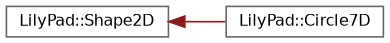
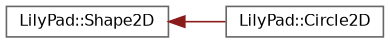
node "LilyPad::Circle7D": label "LilyPad::Circle7D" -> "LilyPad::Circle2D"
